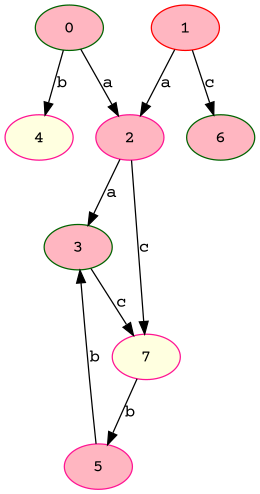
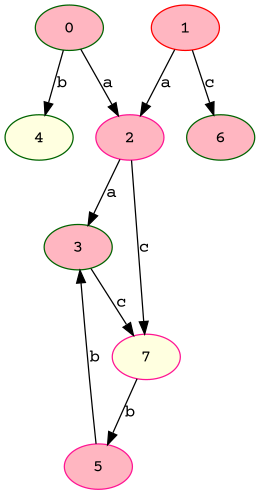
node "4": color deeppink -> darkgreen
